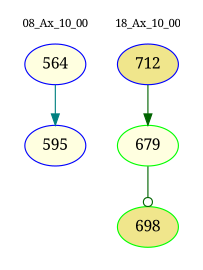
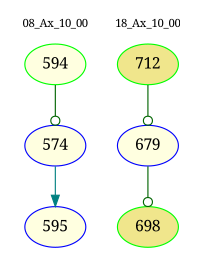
node "594": added
node "564": label "564" -> "574"
node "712": color blue -> green
edge "712" -> "679": arrowhead normal -> odot
node "679": color green -> blue
